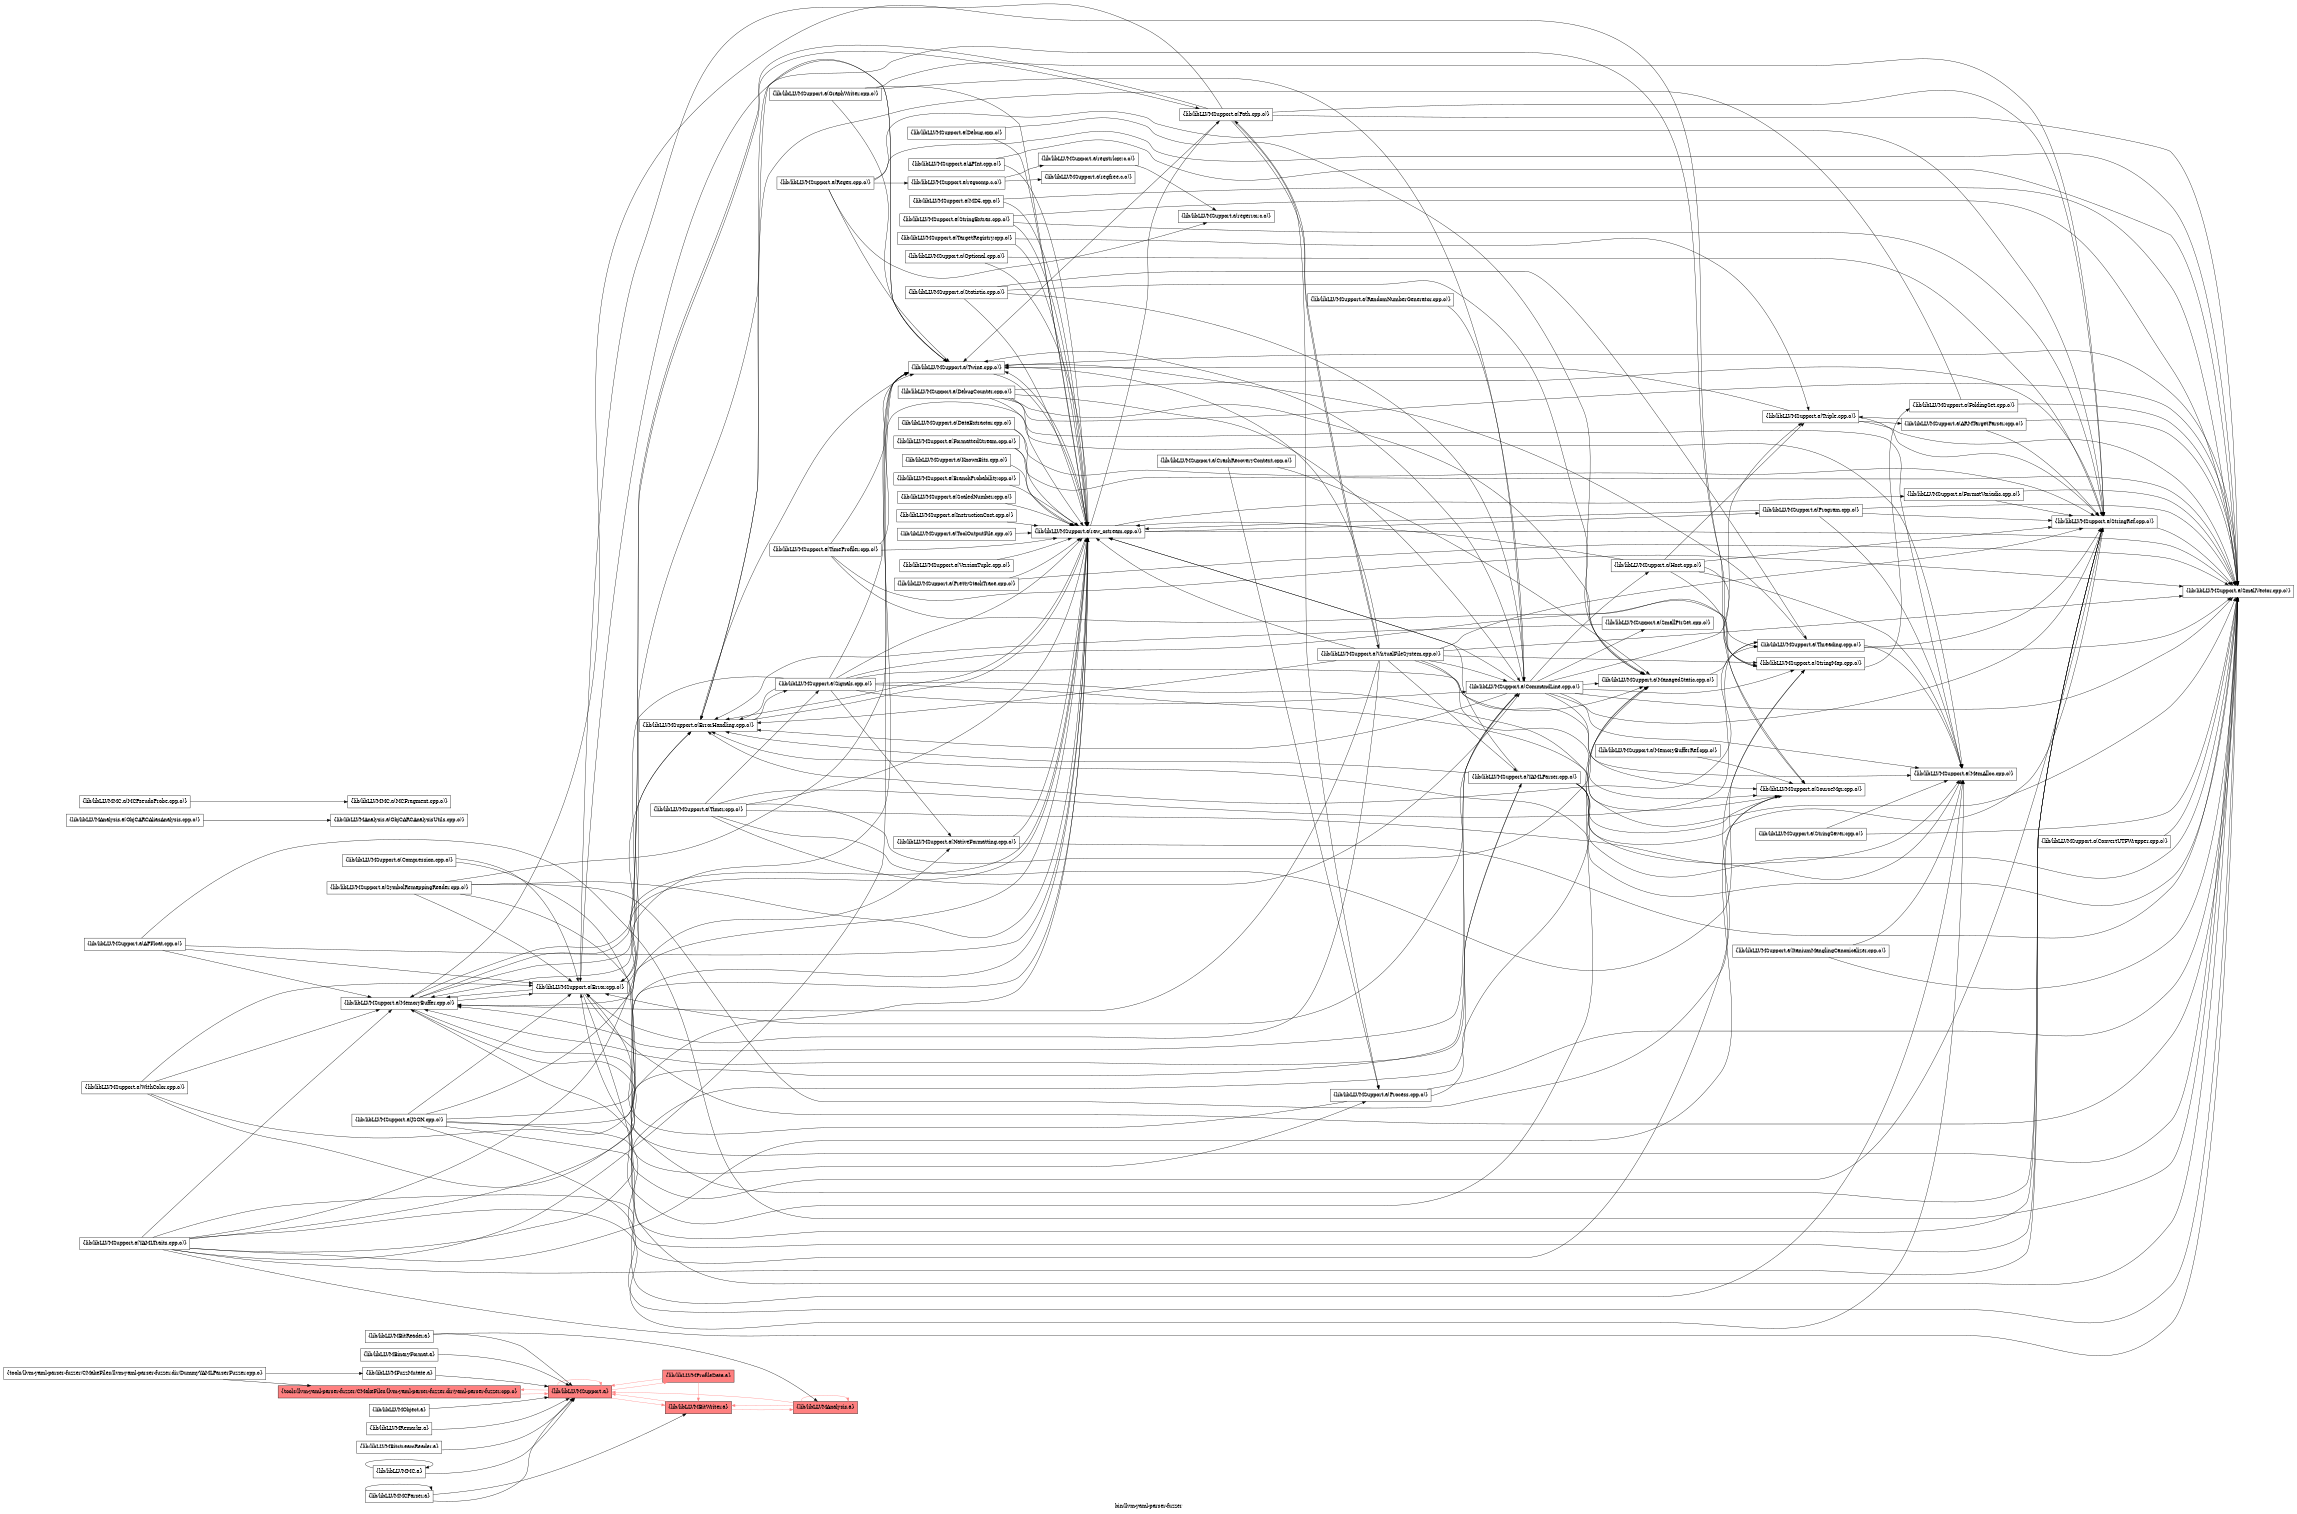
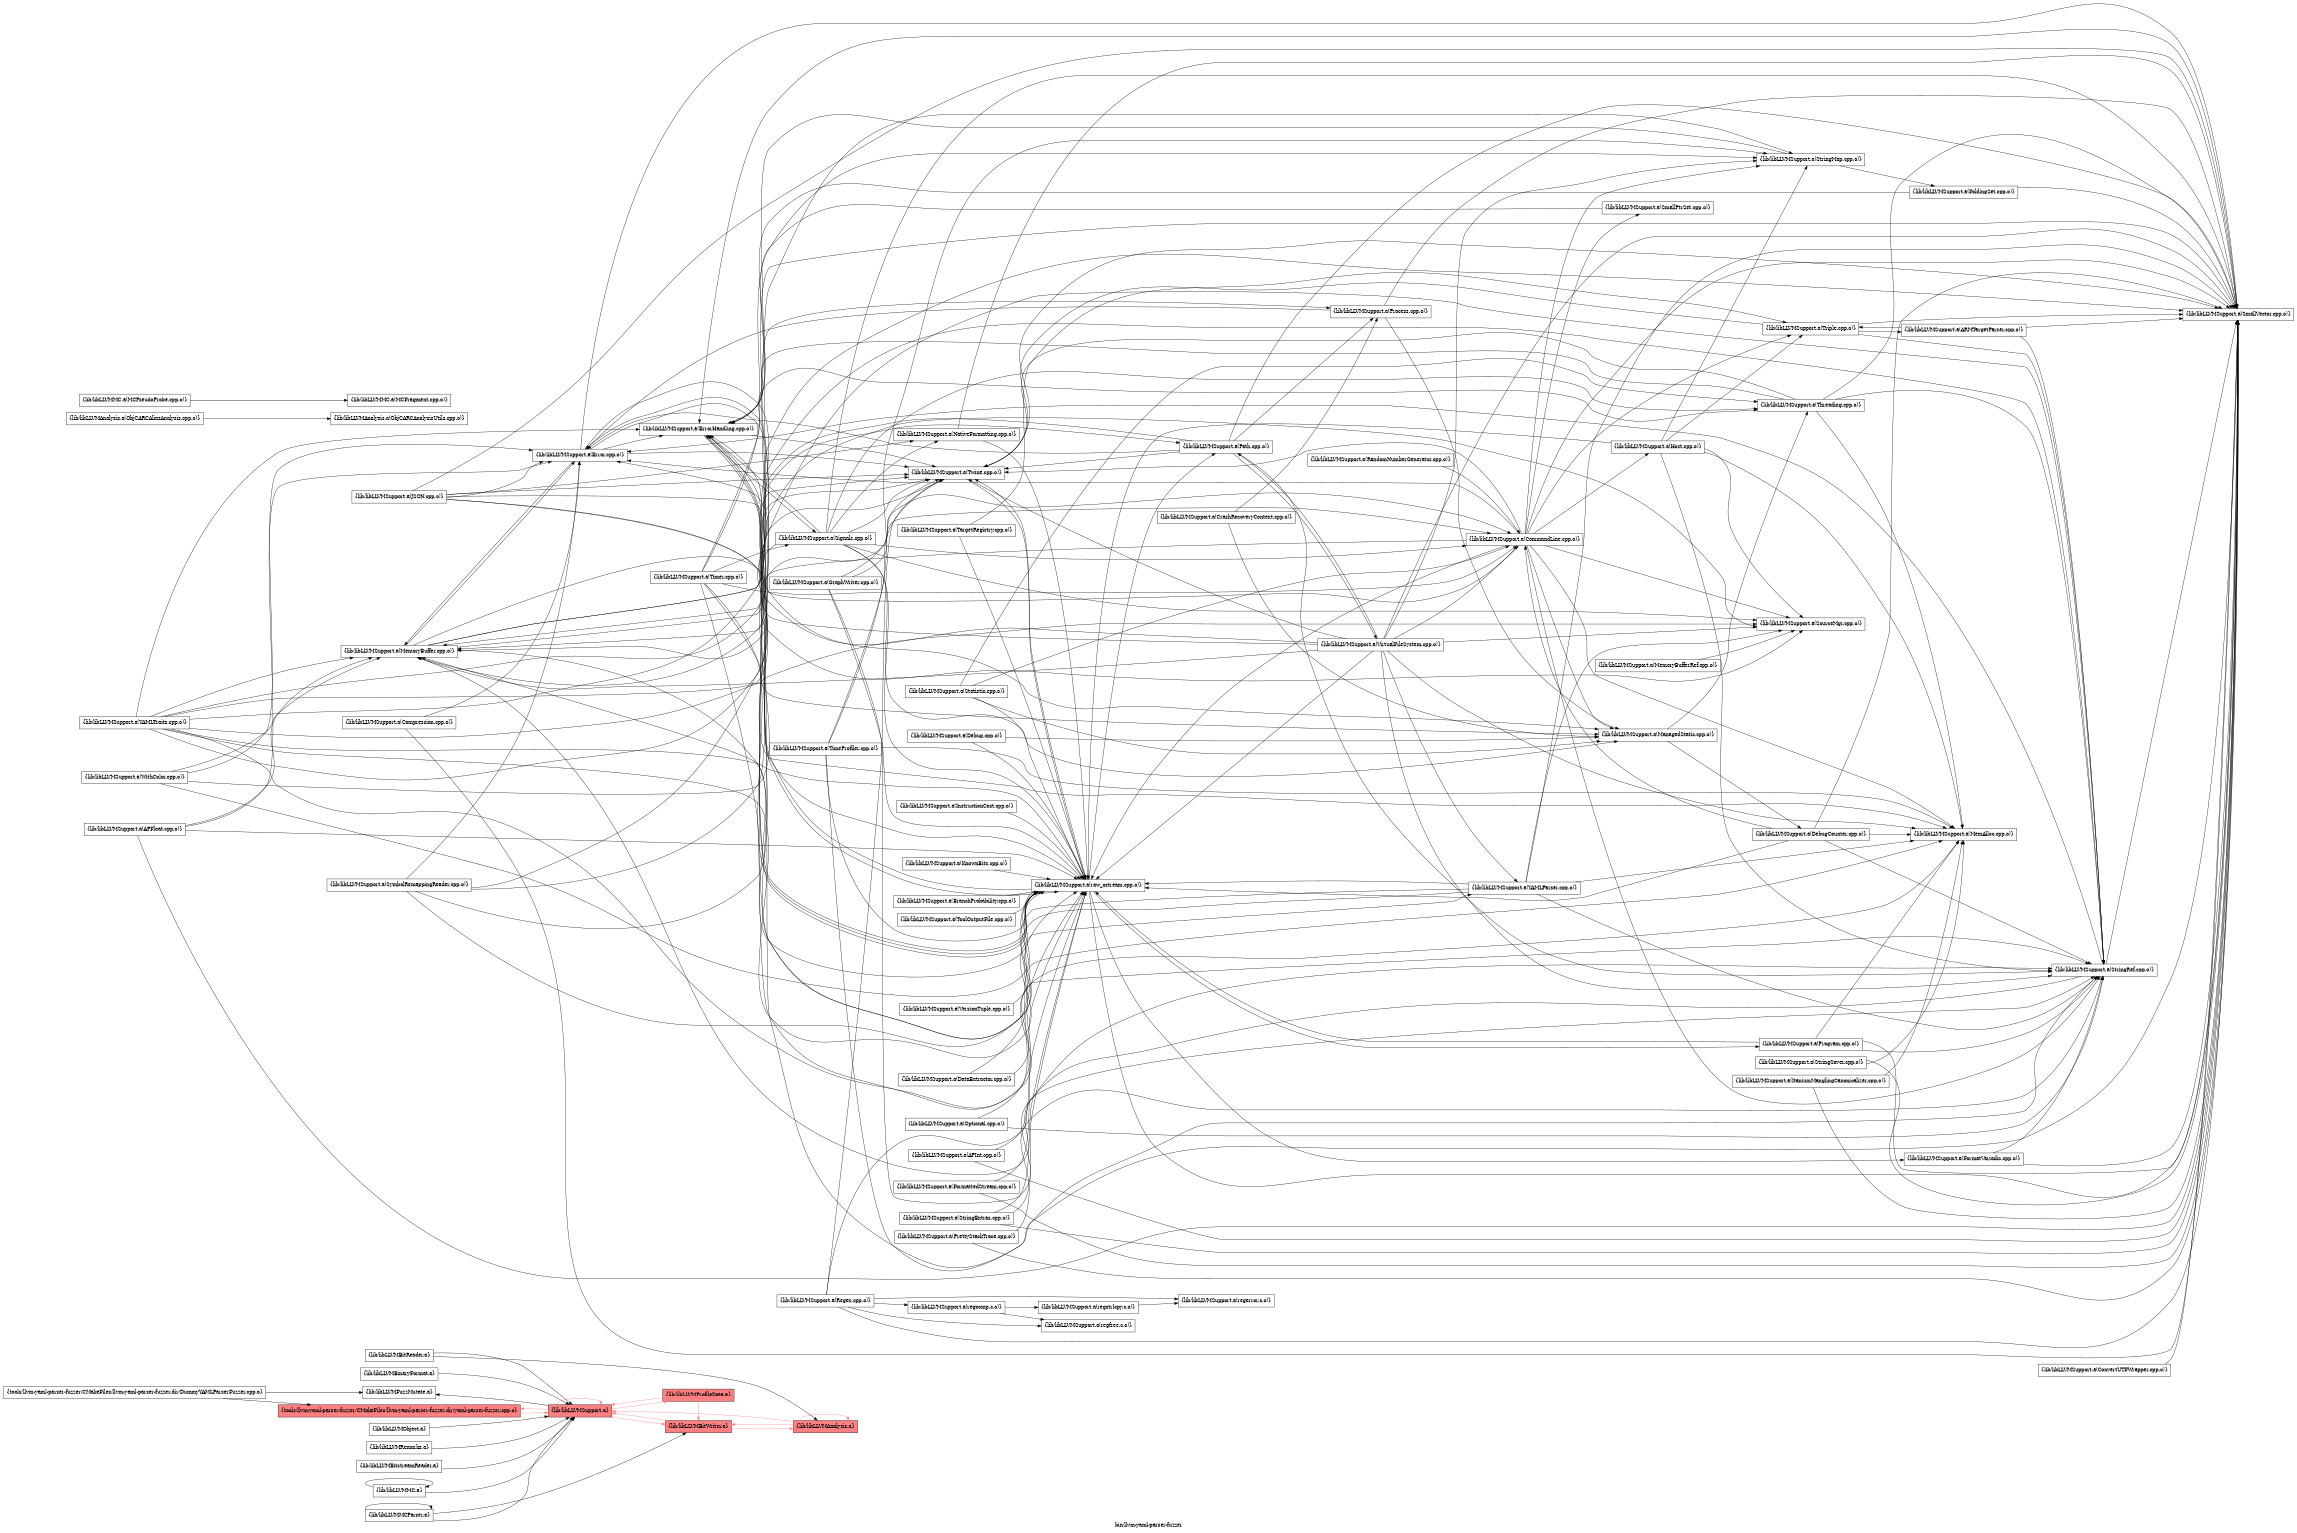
node "{lib/libLLVMSupport.a(MD5.cpp.o)}": removed
edge "{lib/libLLVMSupport.a(DebugCounter.cpp.o)}" -> "{lib/libLLVMSupport.a(ManagedStatic.cpp.o)}": reversed
node "{lib/libLLVMSupport.a(ScaledNumber.cpp.o)}": removed
edge "{lib/libLLVMSupport.a(Regex.cpp.o)}" -> "{lib/libLLVMSupport.a(regfree.c.o)}": added
edge "{lib/libLLVMFuzzMutate.a}" -> "{lib/libLLVMSupport.a}": reversed
